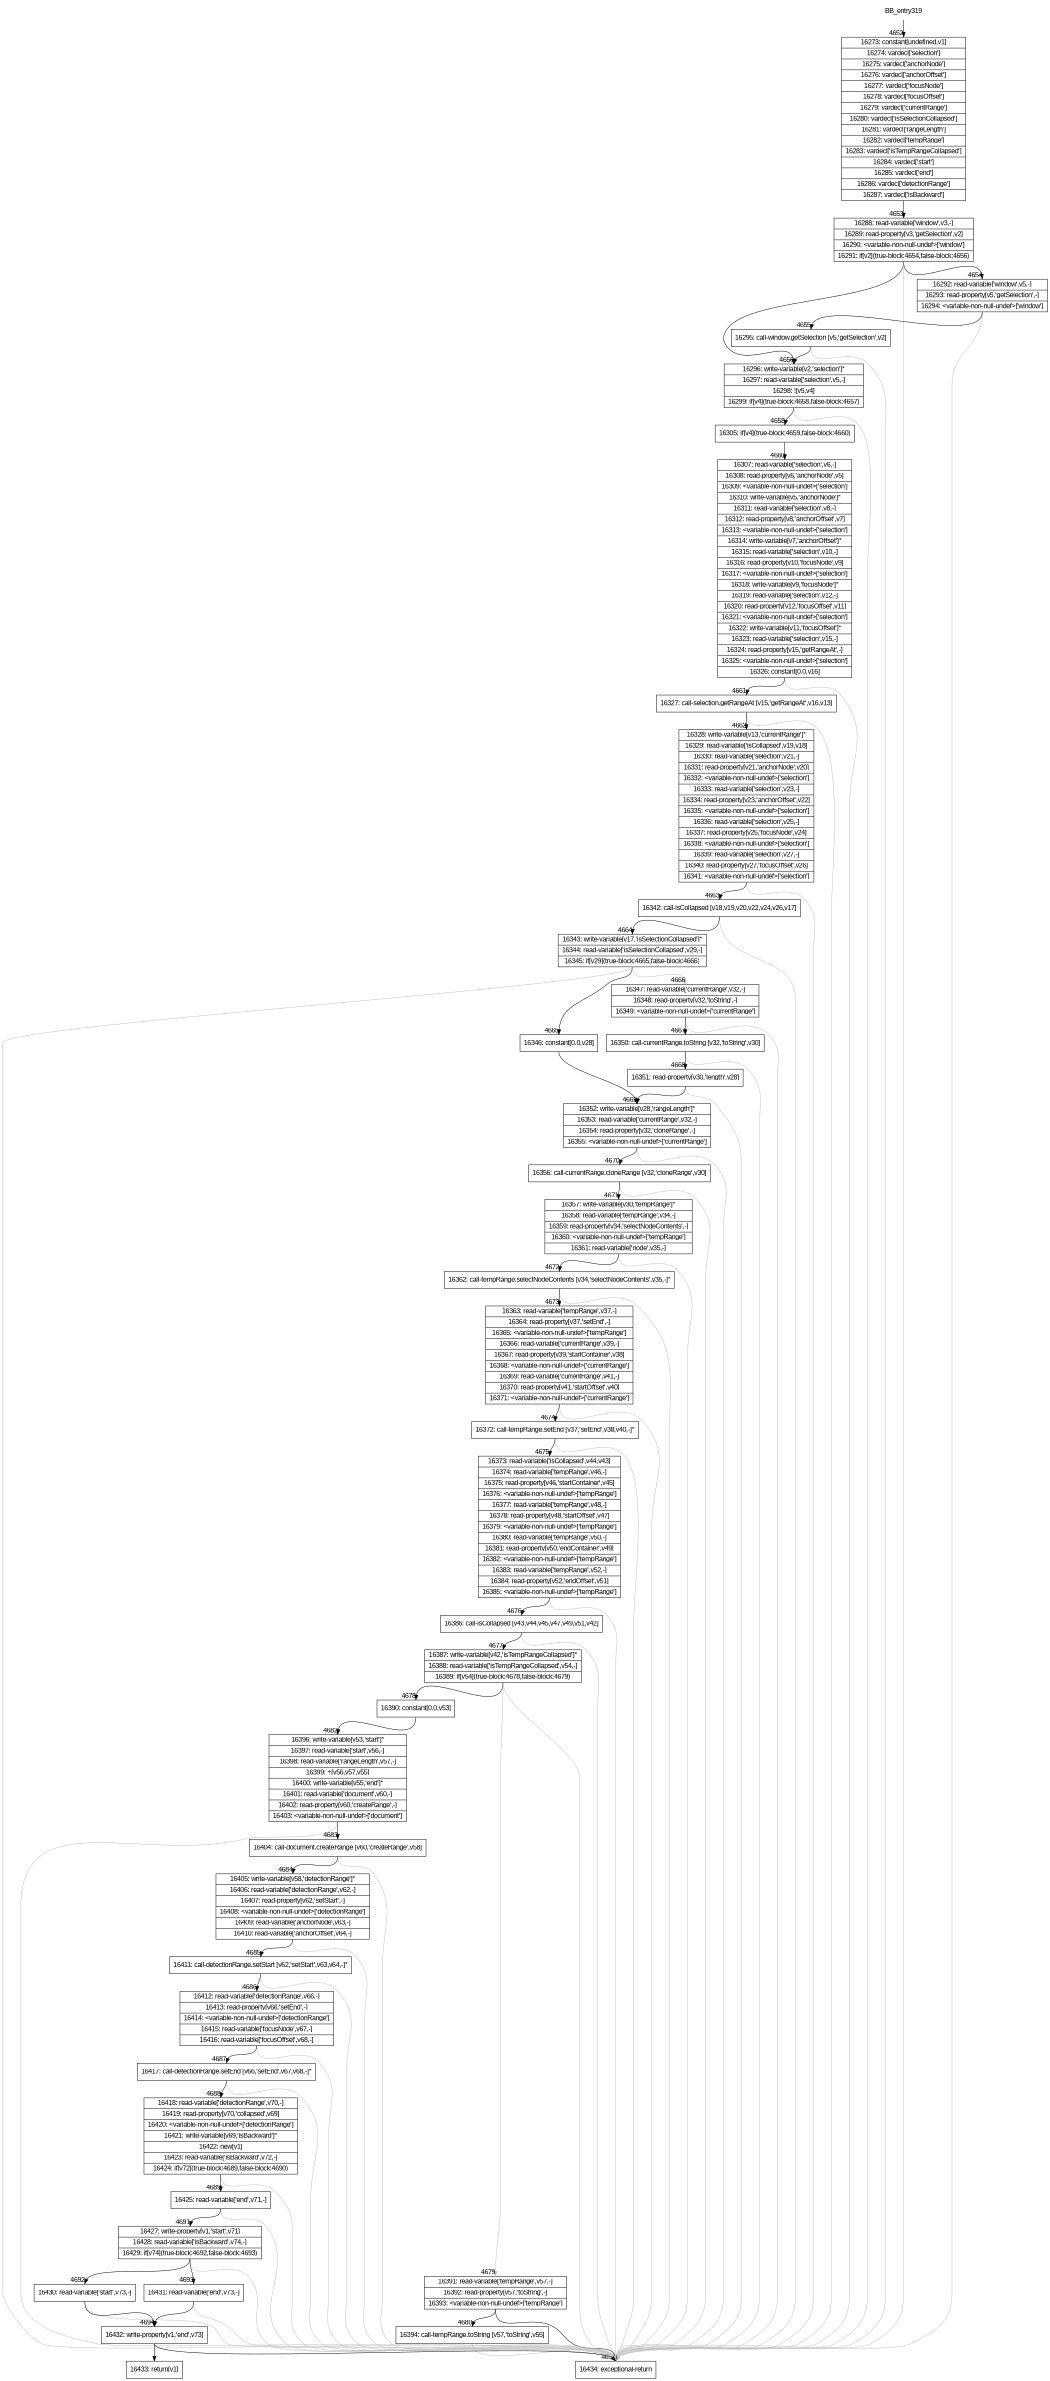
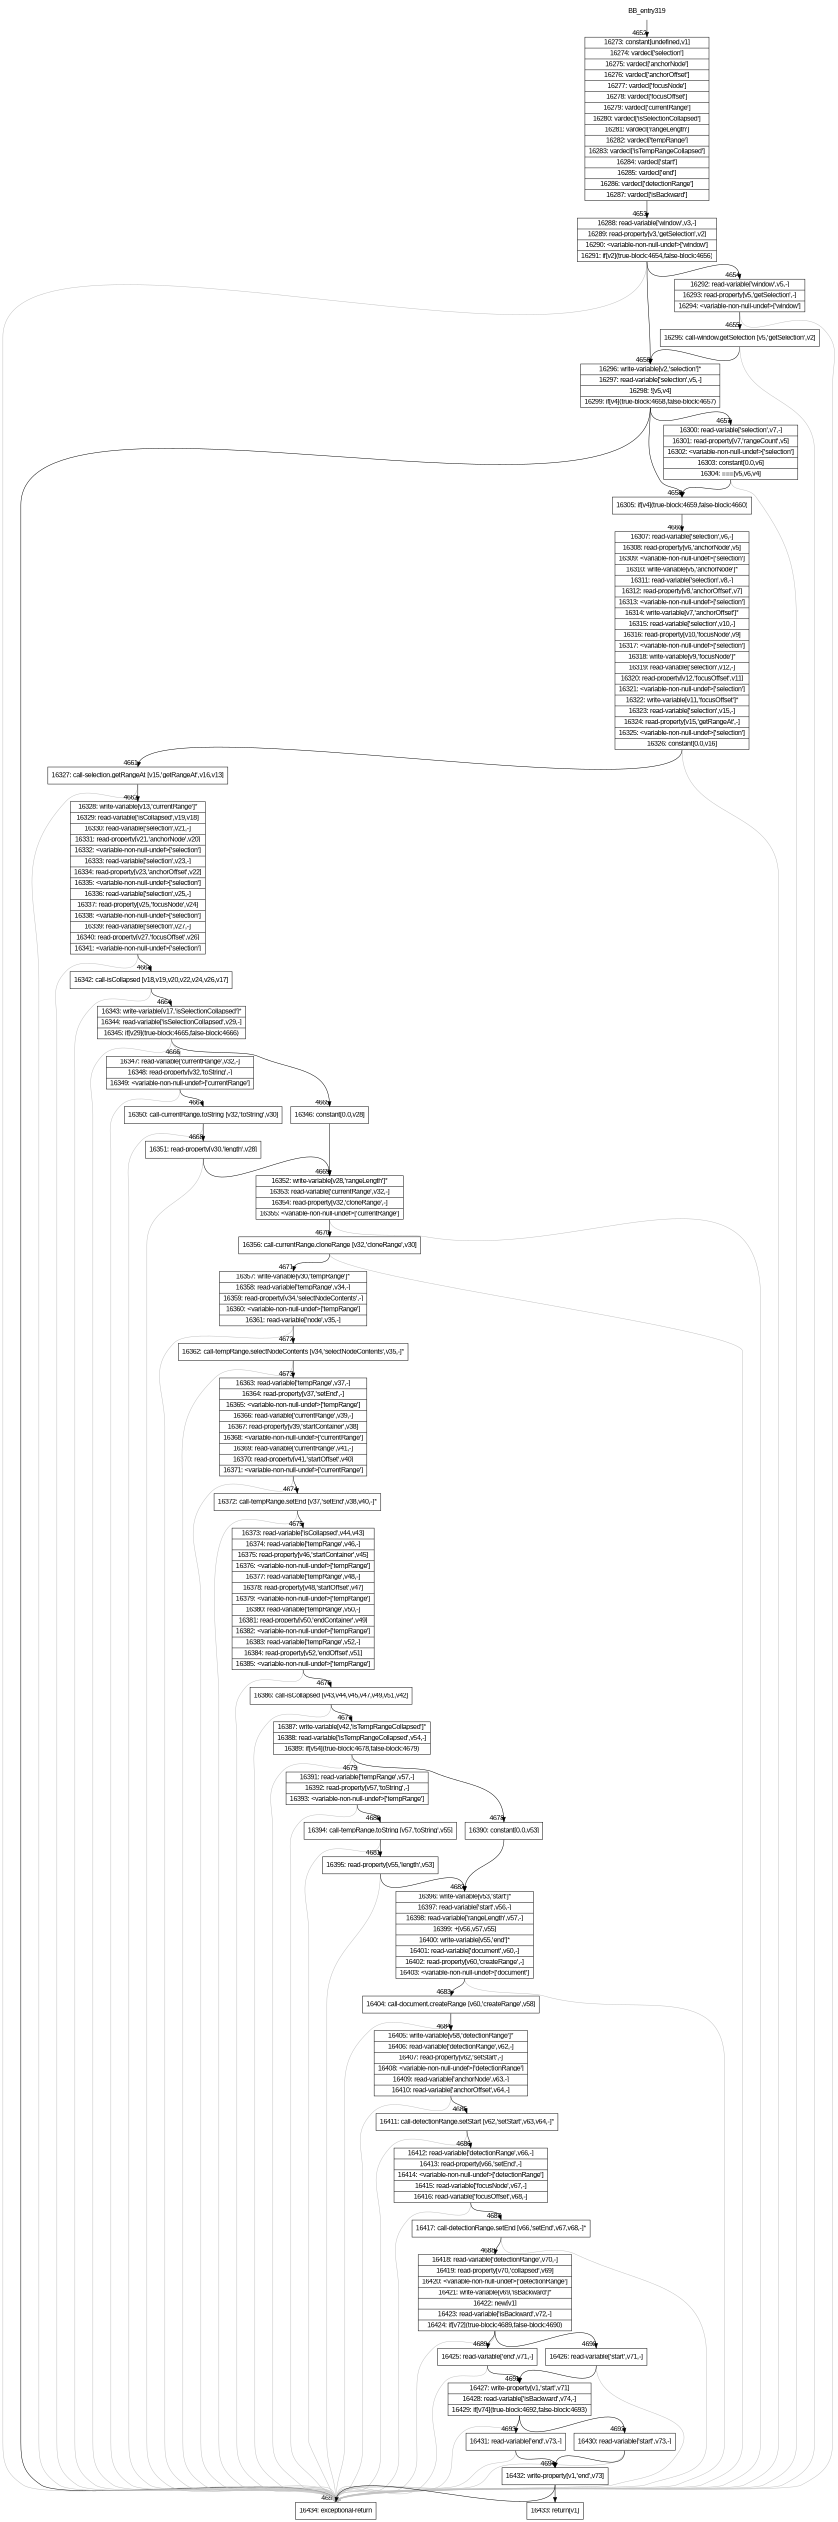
node "16300: read-variable['selection',v7,-]": added
edge "16296: write-variable[v2,'selection']*" -> "16434: exceptional-return": color gray -> black
node "16395: read-property[v55,'length',v53]": added
edge "16391: read-variable['tempRange',v57,-]" -> "16434: exceptional-return": color black -> gray
node "16426: read-variable['start',v71,-]": added
